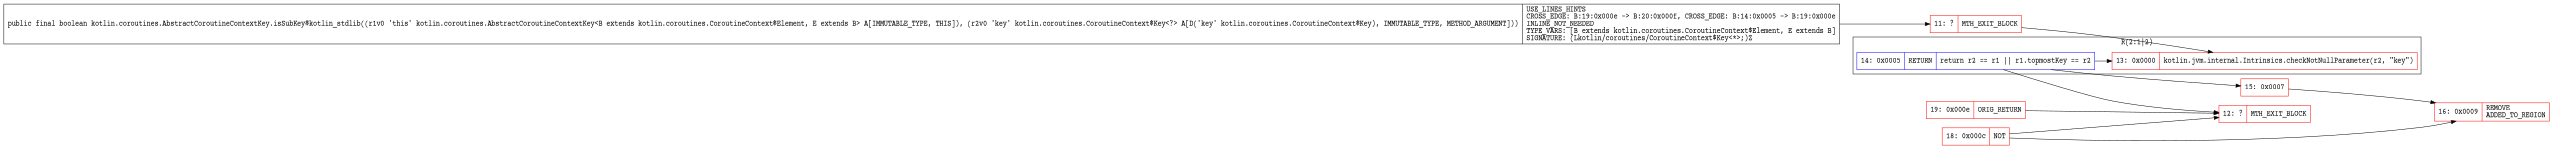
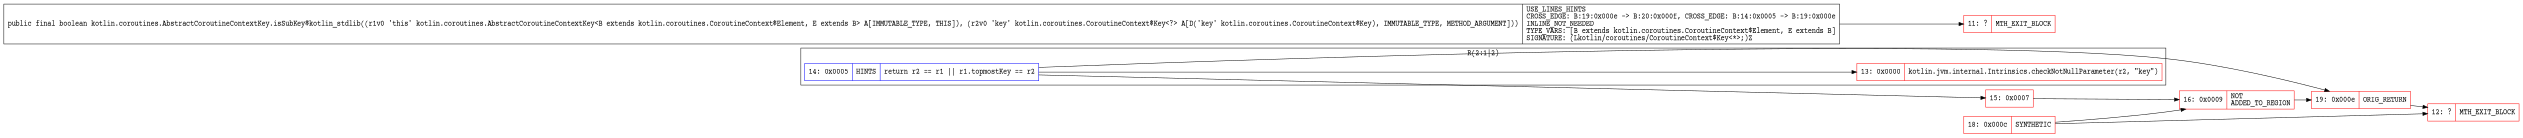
edge "11: ?" -> "13: 0x0000": removed
node "14: 0x0005": text "RETURN" -> "HINTS"
edge "14: 0x0005" -> "12: ?": now "14: 0x0005" -> "19: 0x000e"
edge "16: 0x0009" -> "19: 0x000e": added
node "16: 0x0009": text "REMOVE" -> "NOT"
node "18: 0x000c": text "NOT" -> "SYNTHETIC"
